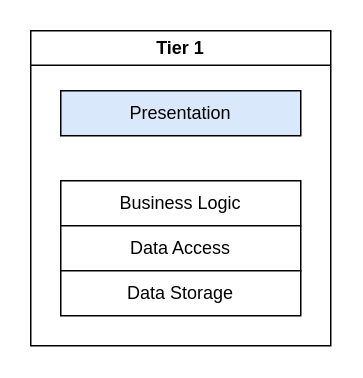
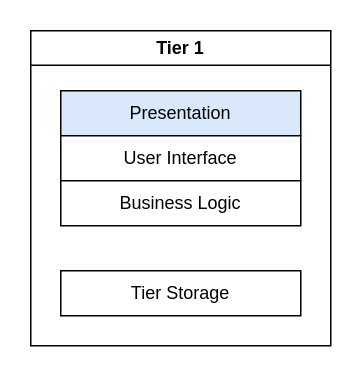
node "User Interface": added
node "Data Access": removed
node "Data Storage": label "Data Storage" -> "Tier Storage"
